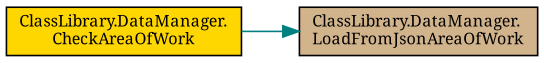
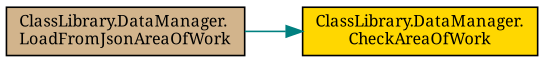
edge "ClassLibrary.DataManager. CheckAreaOfWork" -> "ClassLibrary.DataManager. LoadFromJsonAreaOfWork": reversed
